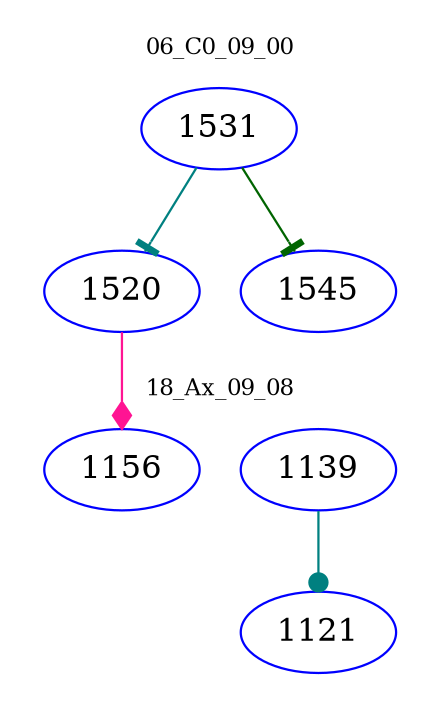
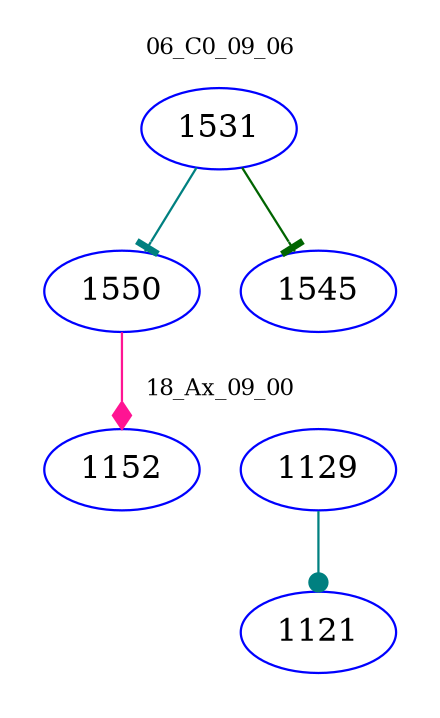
cluster "06_C0_09_00": label "06_C0_09_00" -> "06_C0_09_06"
node "1520": label "1520" -> "1550"
cluster "18_Ax_09_08": label "18_Ax_09_08" -> "18_Ax_09_00"
node "1156": label "1156" -> "1152"
node "1139": label "1139" -> "1129"
